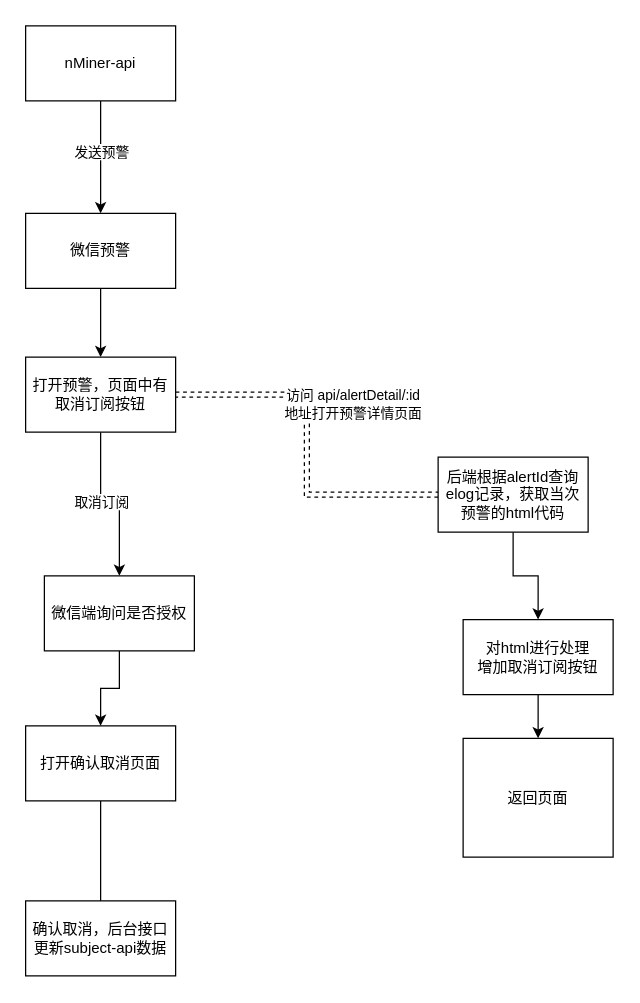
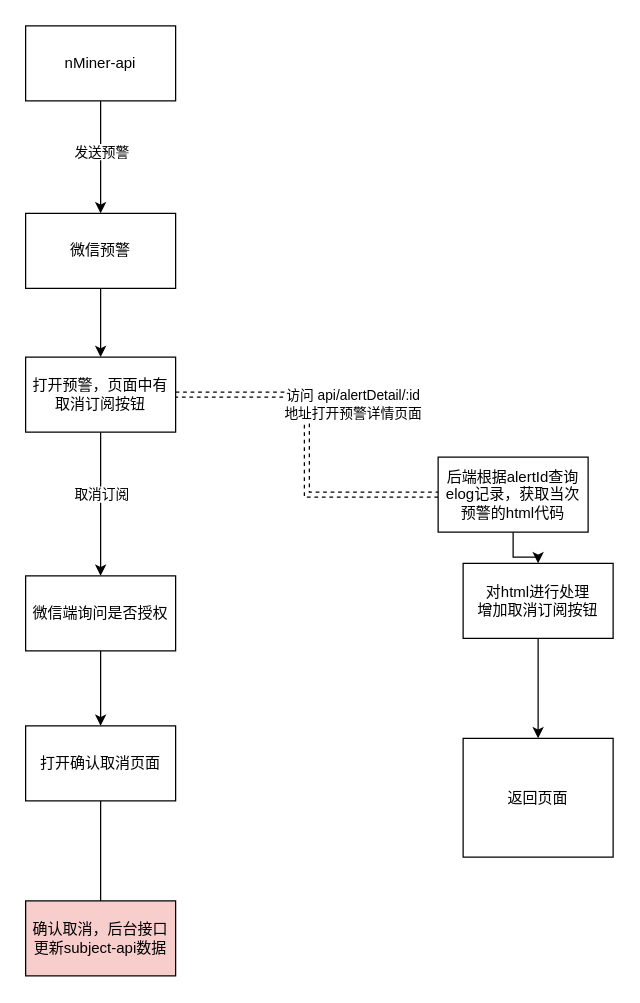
node "微信端询问是否授权": moved (119, 613) -> (101, 613)
node "对html进行处理 增加取消订阅按钮": moved (538, 657) -> (538, 601)
node "确认取消，后台接口更新subject-api数据": fillcolor #ffffff -> #f8cecc
